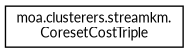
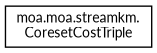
node "moa.clusterers.streamkm. CoresetCostTriple": label "moa.clusterers.streamkm. CoresetCostTriple" -> "moa.moa.streamkm. CoresetCostTriple"
